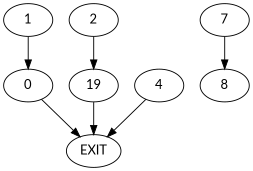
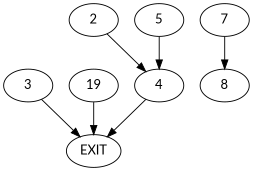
node "1": removed
node "5": added
edge "2" -> "19": now "2" -> "4"
node "0": label "0" -> "3"
